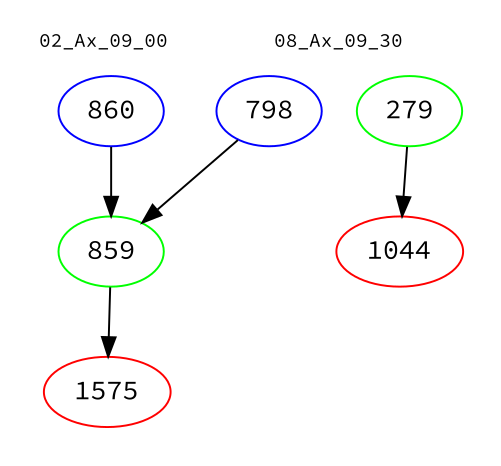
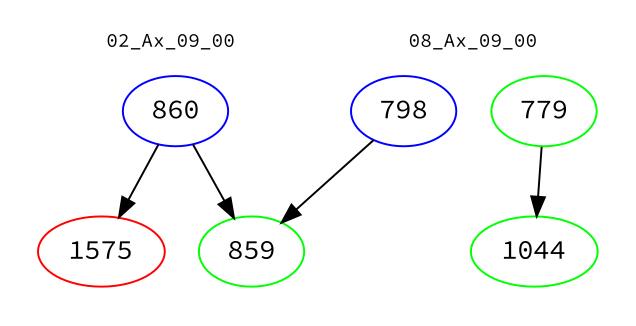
cluster "08_Ax_09_30": label "08_Ax_09_30" -> "08_Ax_09_00"
node "279": label "279" -> "779"
node "1044": color red -> green
edge "859" -> "1575": now "860" -> "1575"
